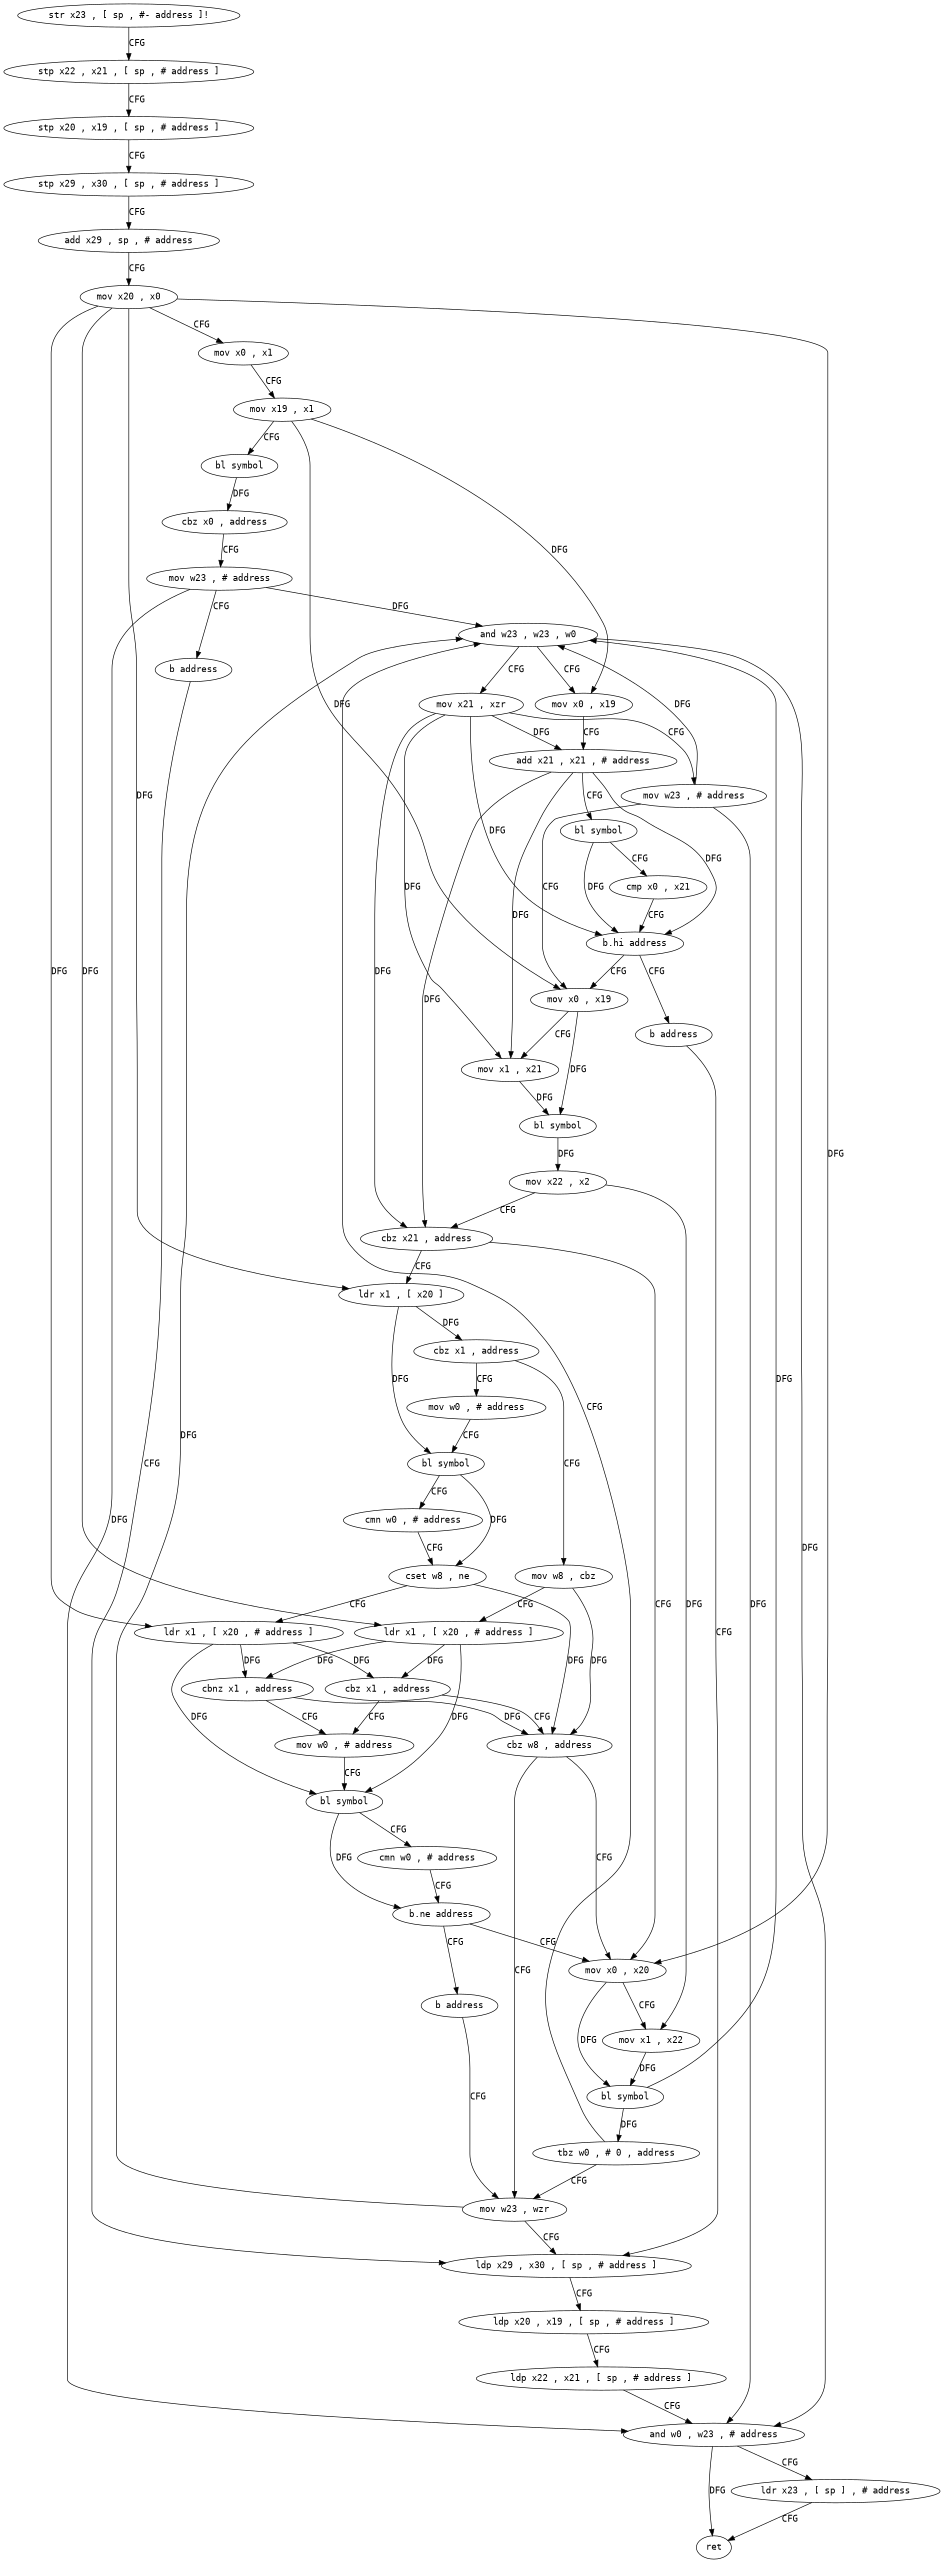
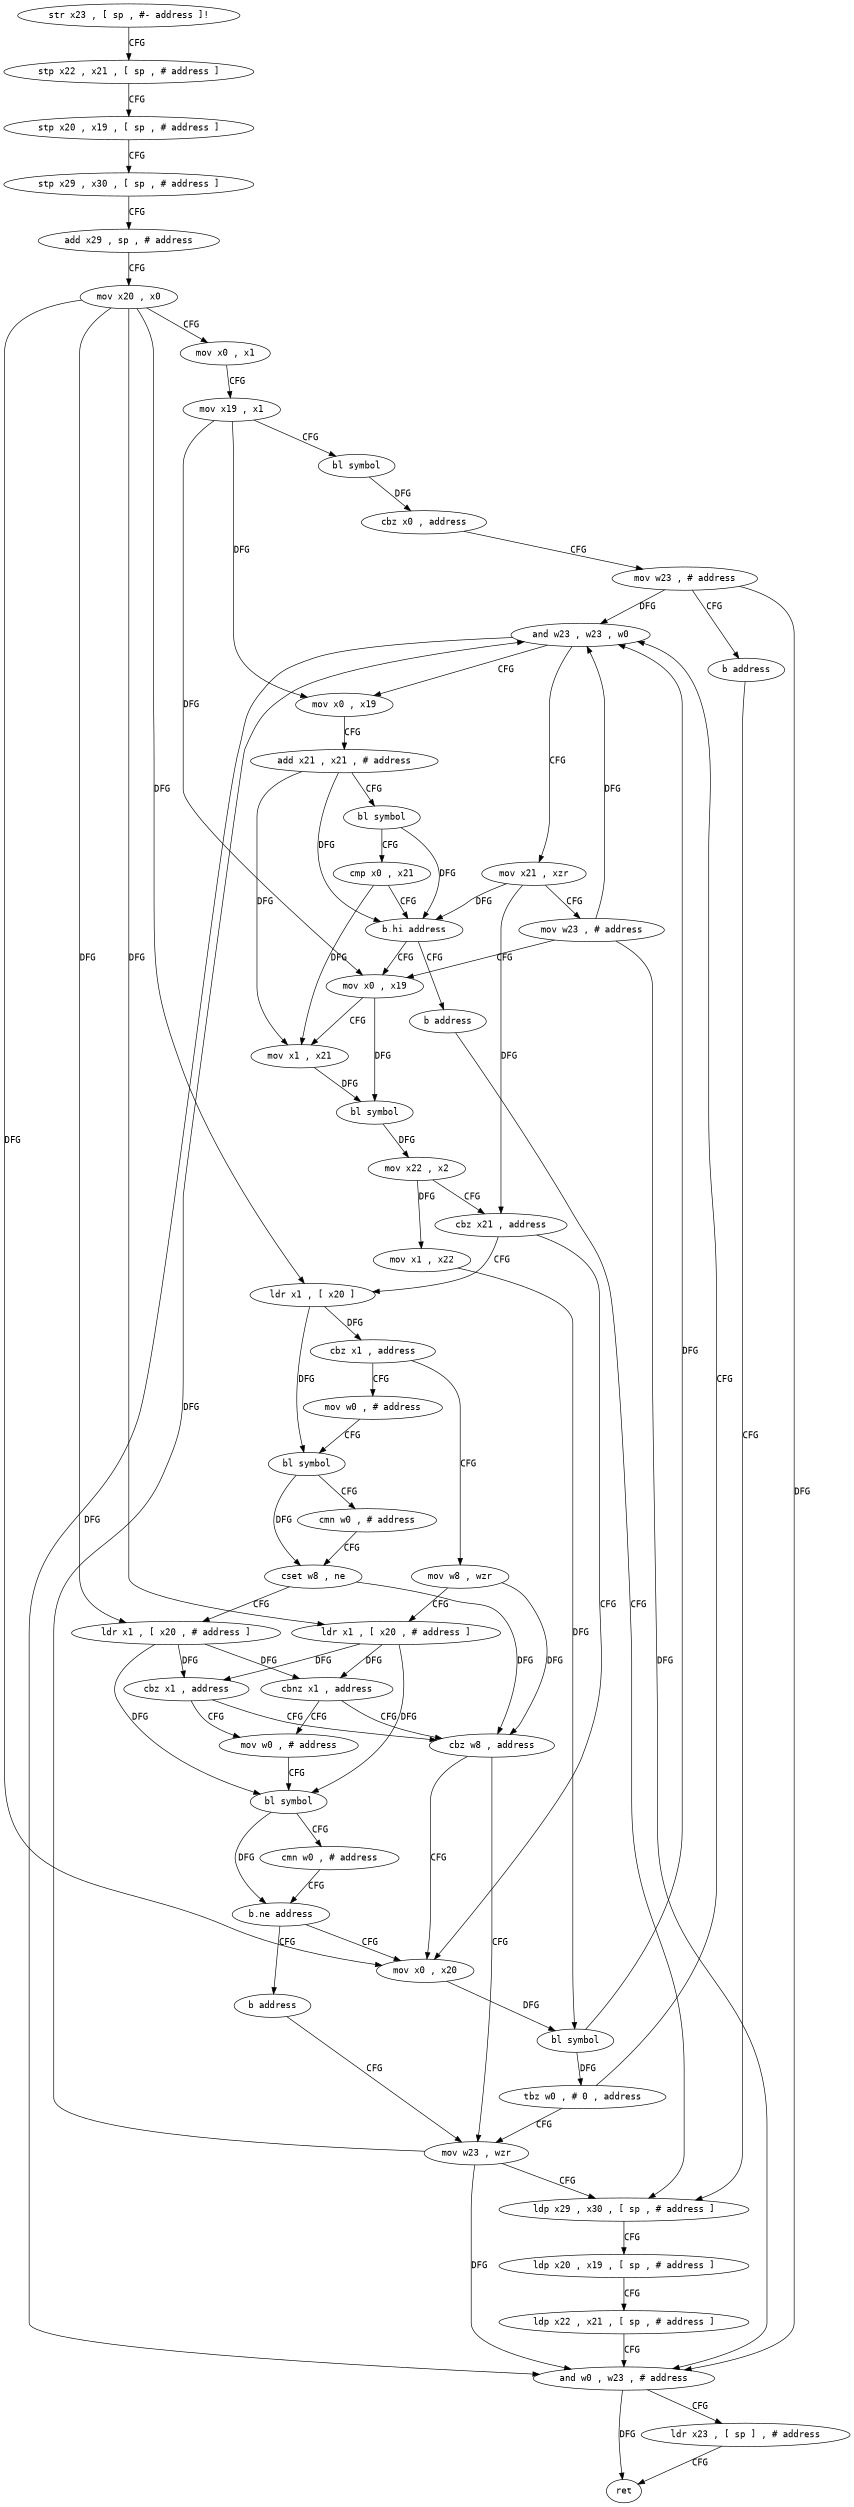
edge "mov x21 , xzr" -> "add x21 , x21 , # address": removed, label "DFG"
edge "mov x21 , xzr" -> "mov x1 , x21": now "cmp x0 , x21" -> "mov x1 , x21"
edge "add x21 , x21 , # address" -> "cbz x21 , address": removed, label "DFG"
node "mov w8 , cbz": label "mov w8 , cbz" -> "mov w8 , wzr"
edge "cbnz x1 , address" -> "cbz w8 , address": label "DFG" -> "CFG"
edge "mov x0 , x20" -> "mov x1 , x22": removed, label "CFG"
edge "mov w23 , wzr" -> "and w0 , w23 , # address": added, label "DFG"
